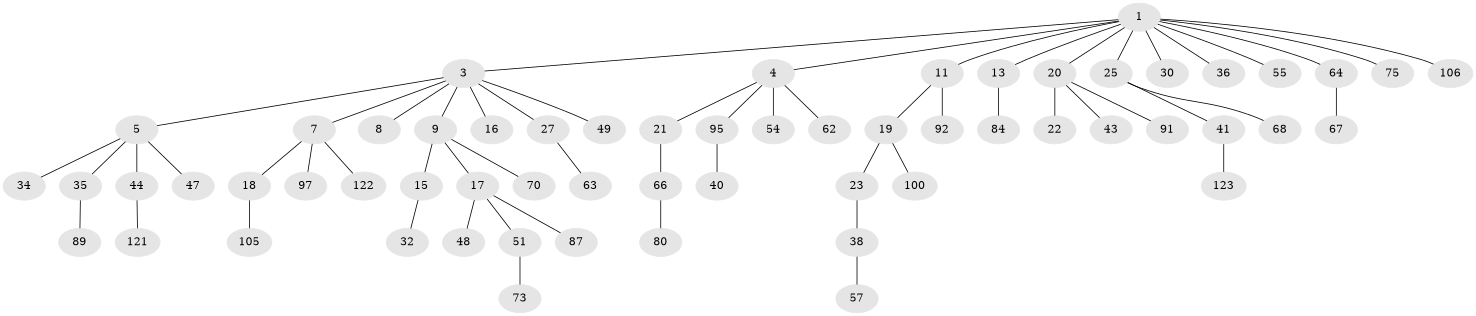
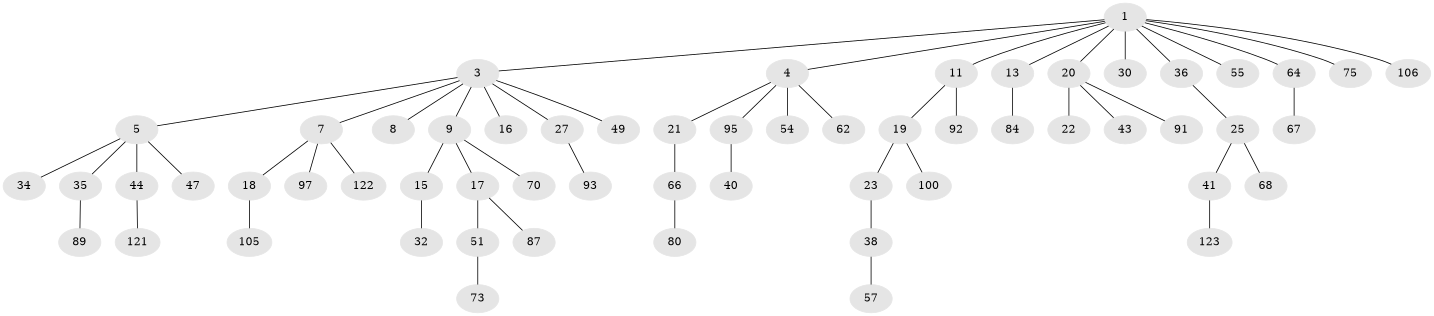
edge "1" -- "25": now "36" -- "25"
node "63": label "63" -> "93"
node "48": removed
